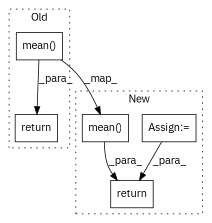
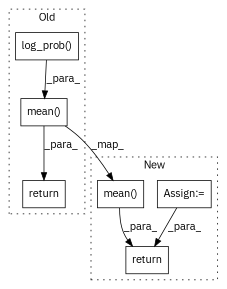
node "log_prob()": added
